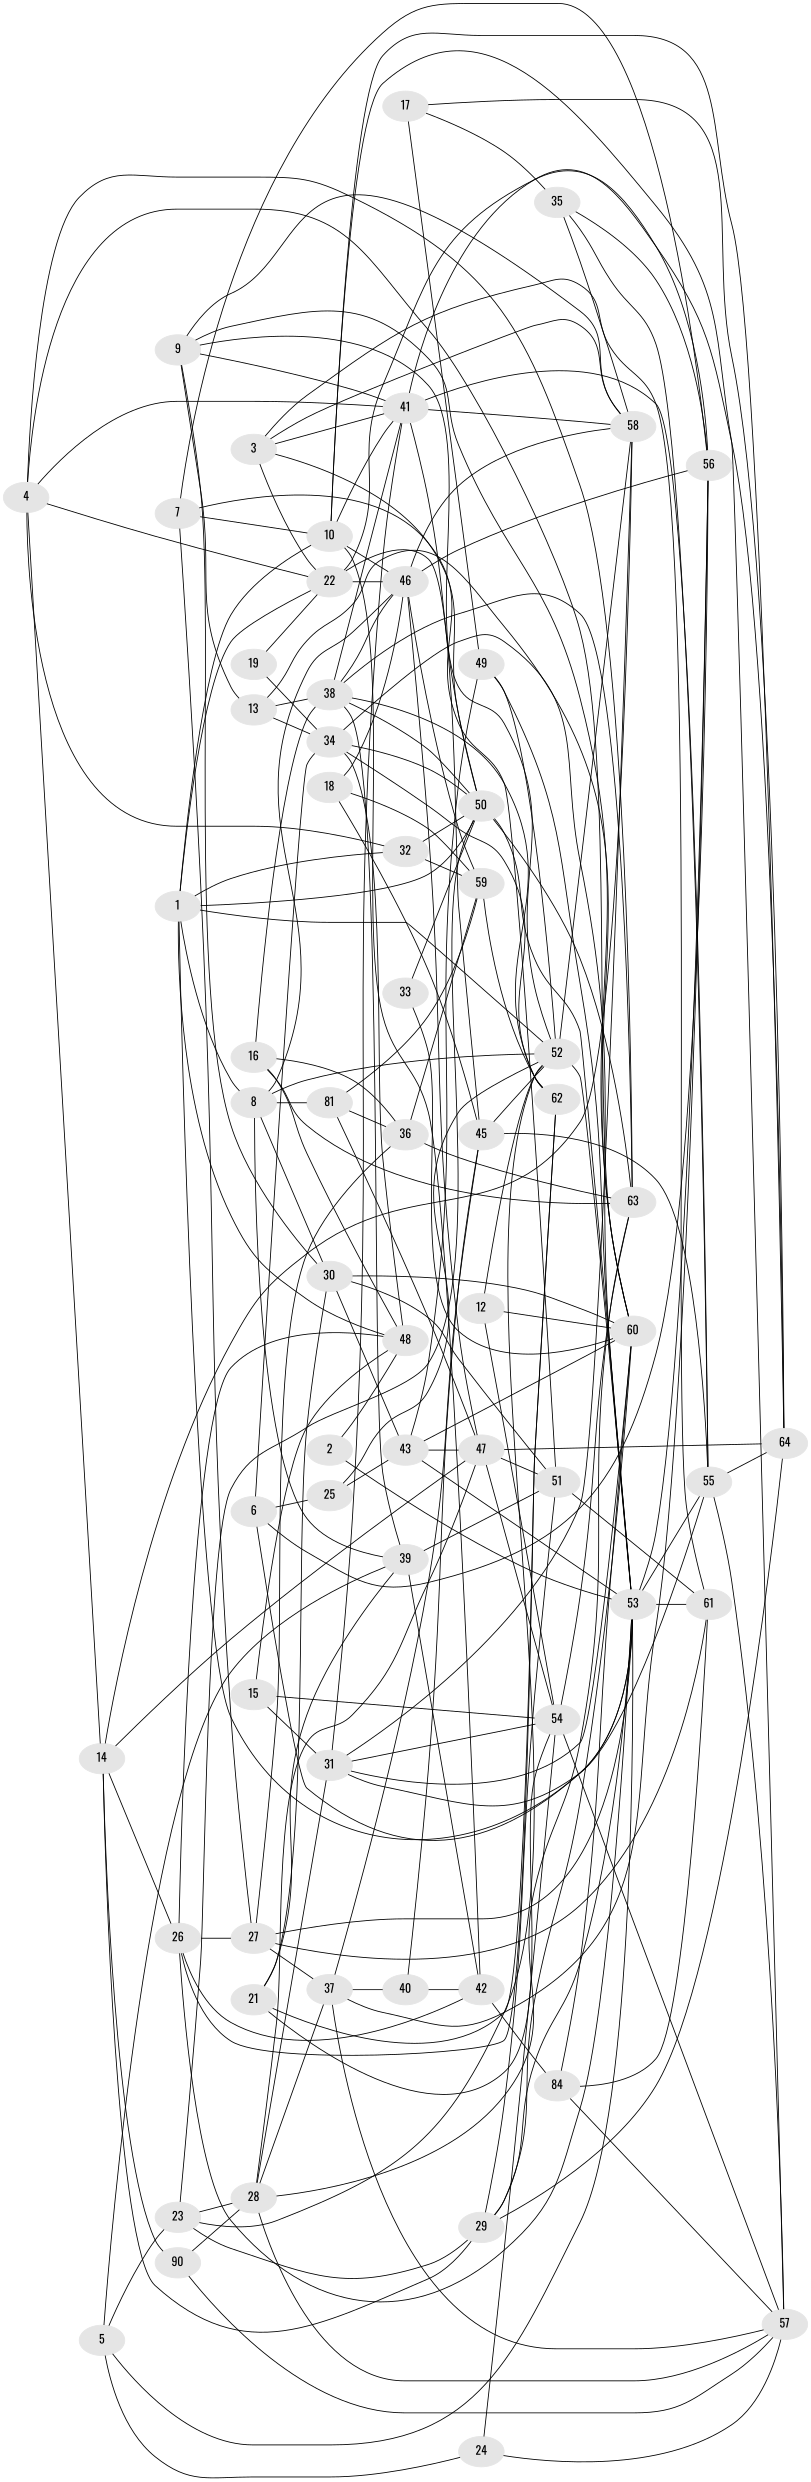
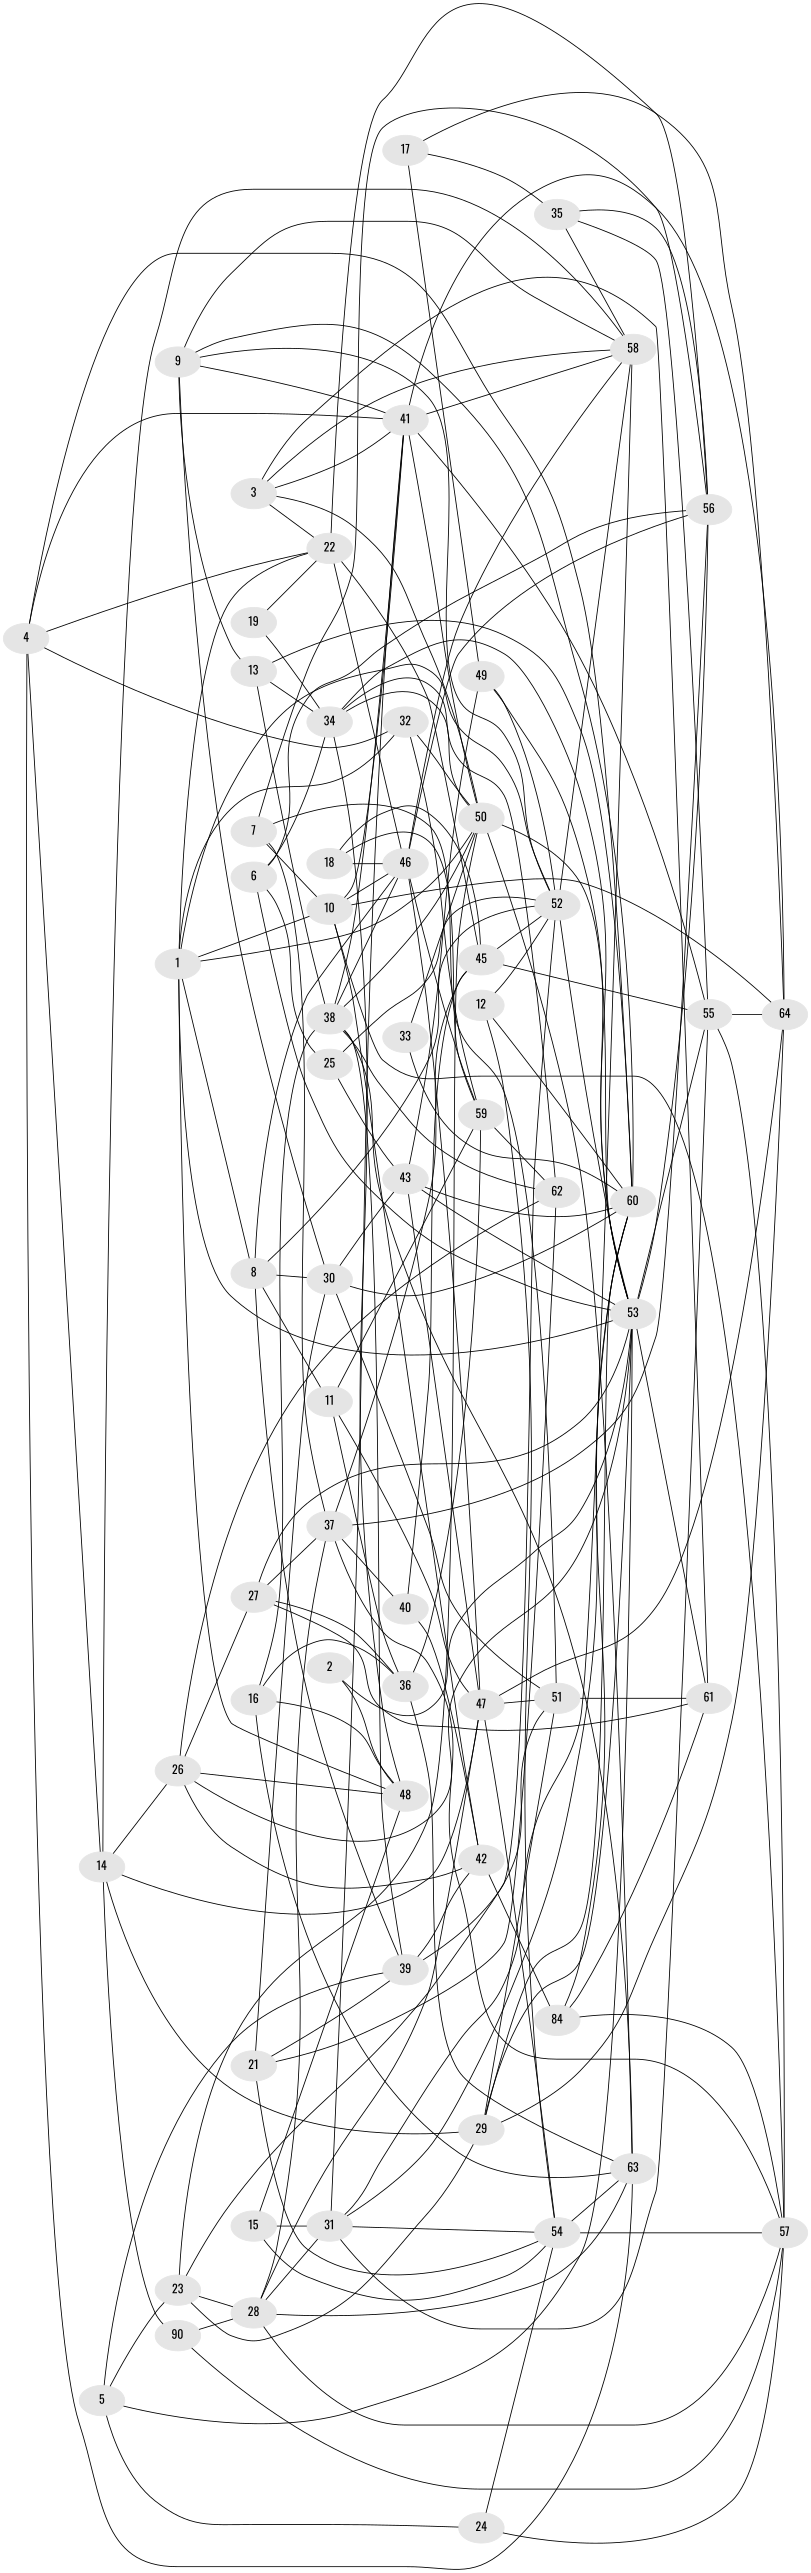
node "81": label "81" -> "11"
edge "7" -- "27": now "7" -- "37"
